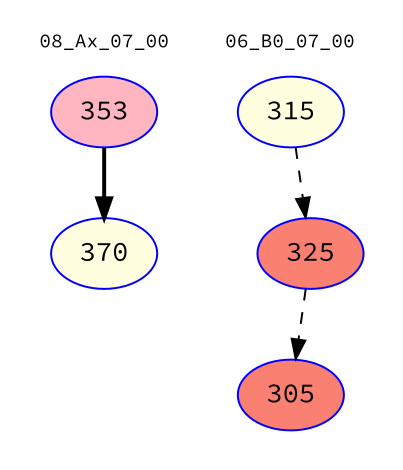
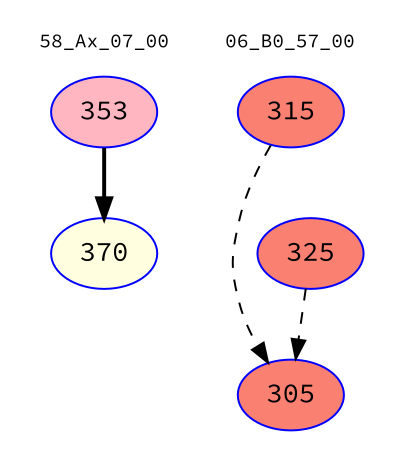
cluster "08_Ax_07_00": label "08_Ax_07_00" -> "58_Ax_07_00"
cluster "06_B0_07_00": label "06_B0_07_00" -> "06_B0_57_00"
node "315": fillcolor lightyellow -> salmon
edge "315" -> "325": now "315" -> "305"
